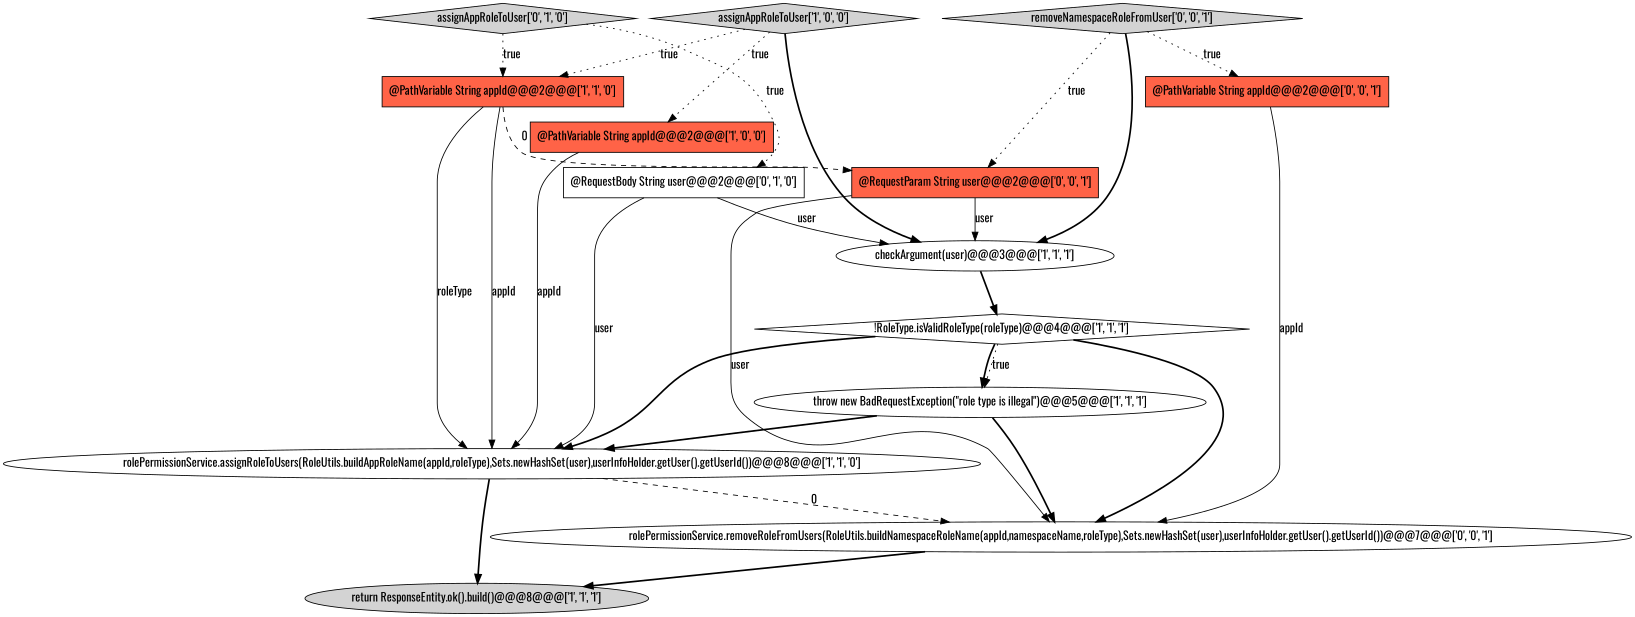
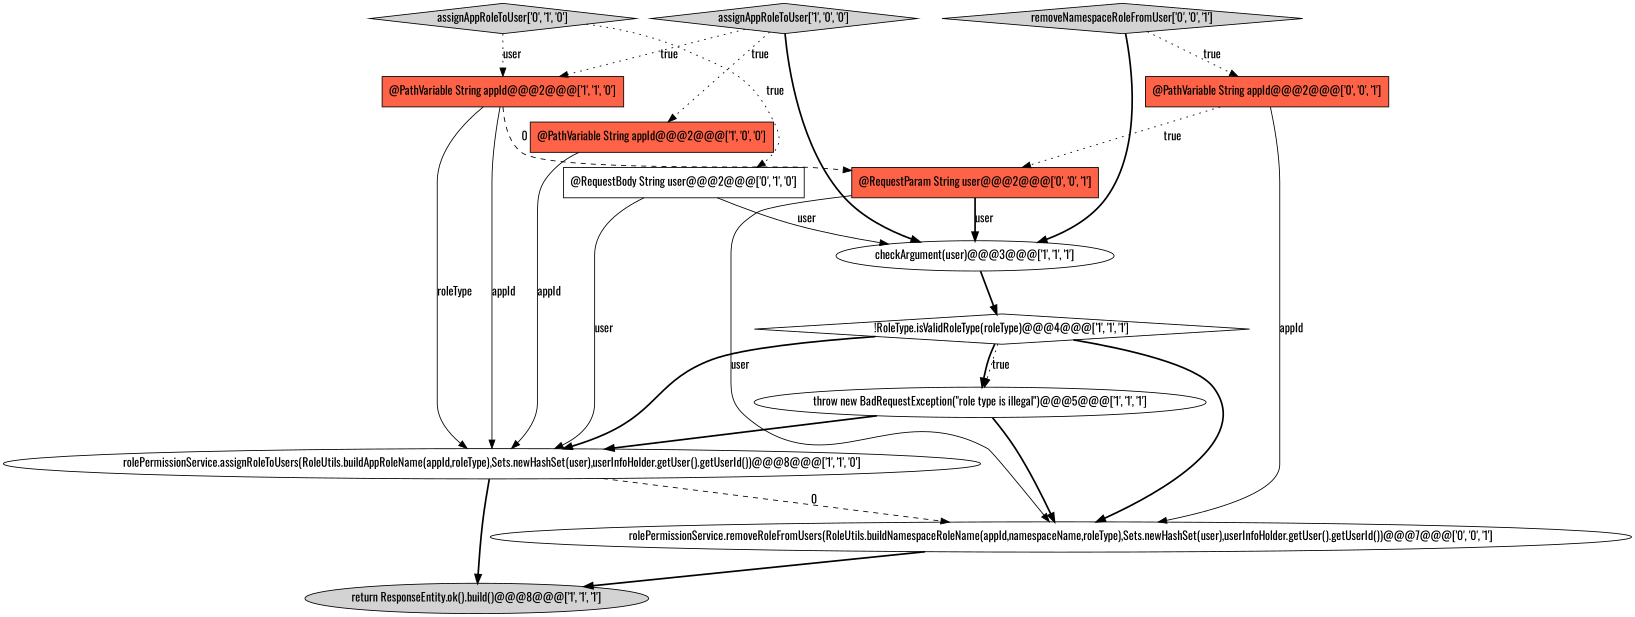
edge "assignAppRoleToUser['0', '1', '0']" -> "@PathVariable String appId@@@2@@@['1', '1', '0']": label "true" -> "user"
edge "removeNamespaceRoleFromUser['0', '0', '1']" -> "@RequestParam String user@@@2@@@['0', '0', '1']": now "@PathVariable String appId@@@2@@@['0', '0', '1']" -> "@RequestParam String user@@@2@@@['0', '0', '1']"
edge "@RequestParam String user@@@2@@@['0', '0', '1']" -> "checkArgument(user)@@@3@@@['1', '1', '1']": style solid -> bold
